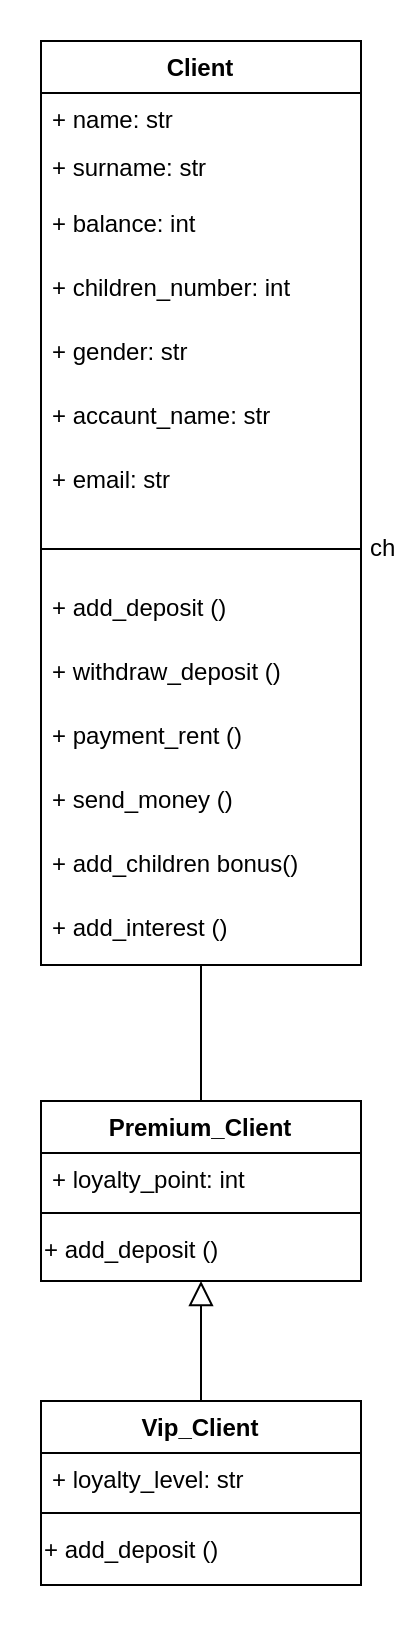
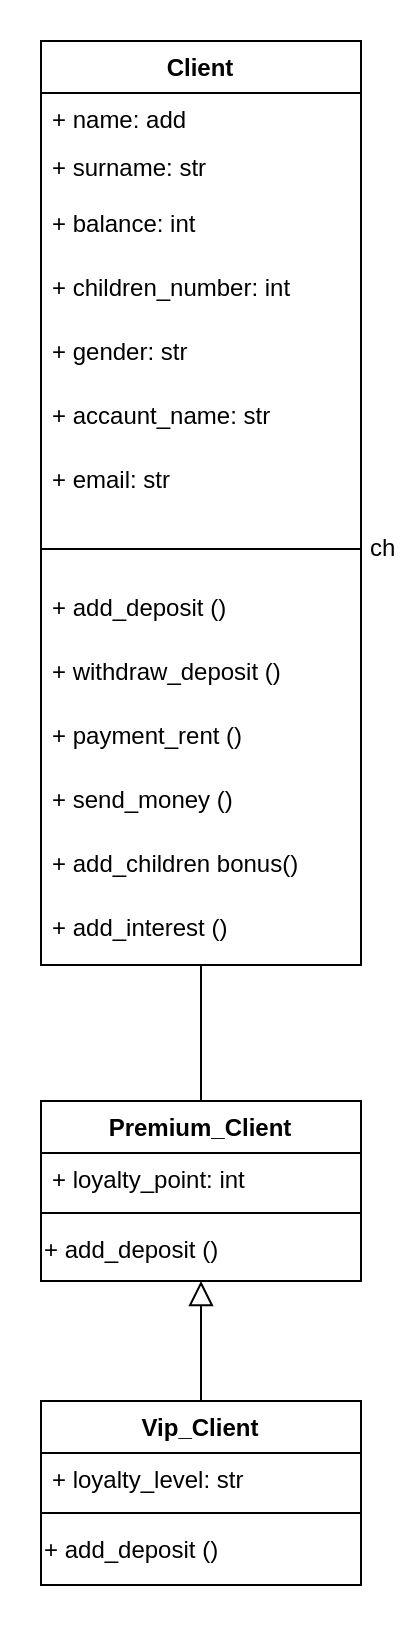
node "+ name: str": label "+ name: str" -> "+ name: add"
